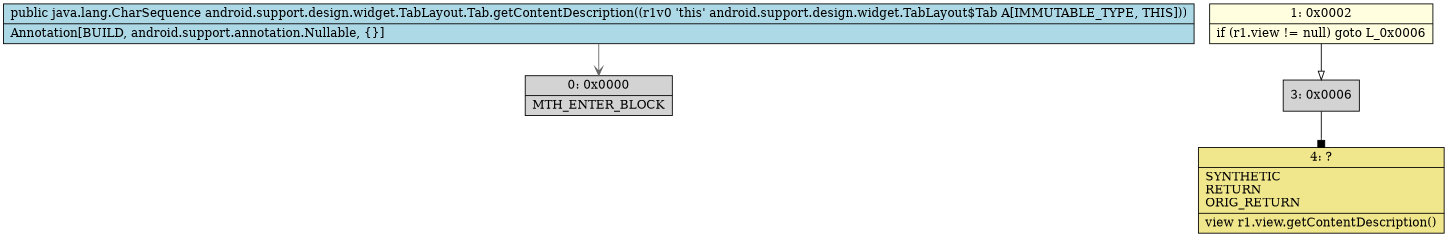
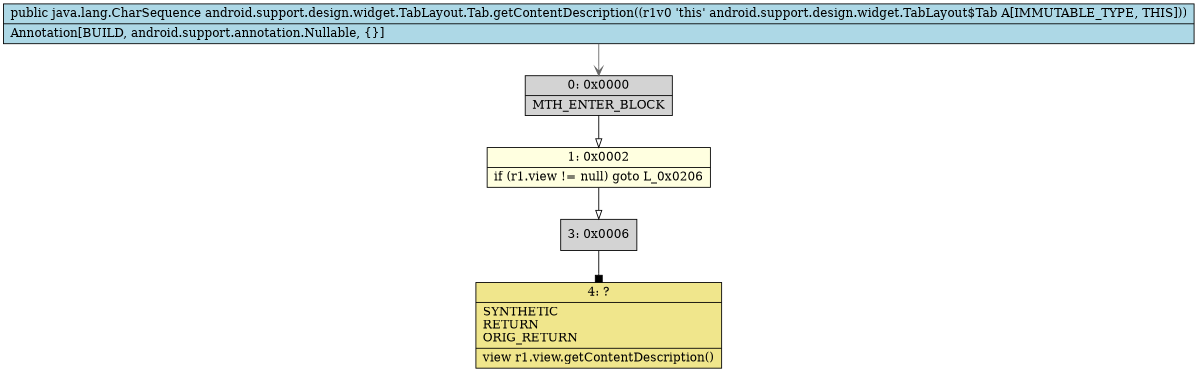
node "1: 0x0002": text "if (r1.view != null) goto L_0x0006" -> "if (r1.view != null) goto L_0x0206"
edge "0: 0x0000" -> "1: 0x0002": added
